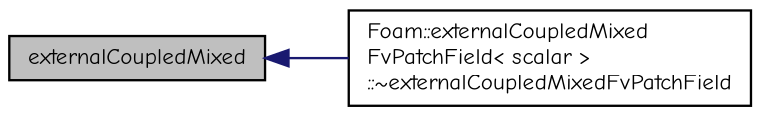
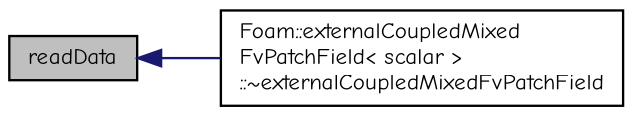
node "externalCoupledMixed": label "externalCoupledMixed" -> "readData"
